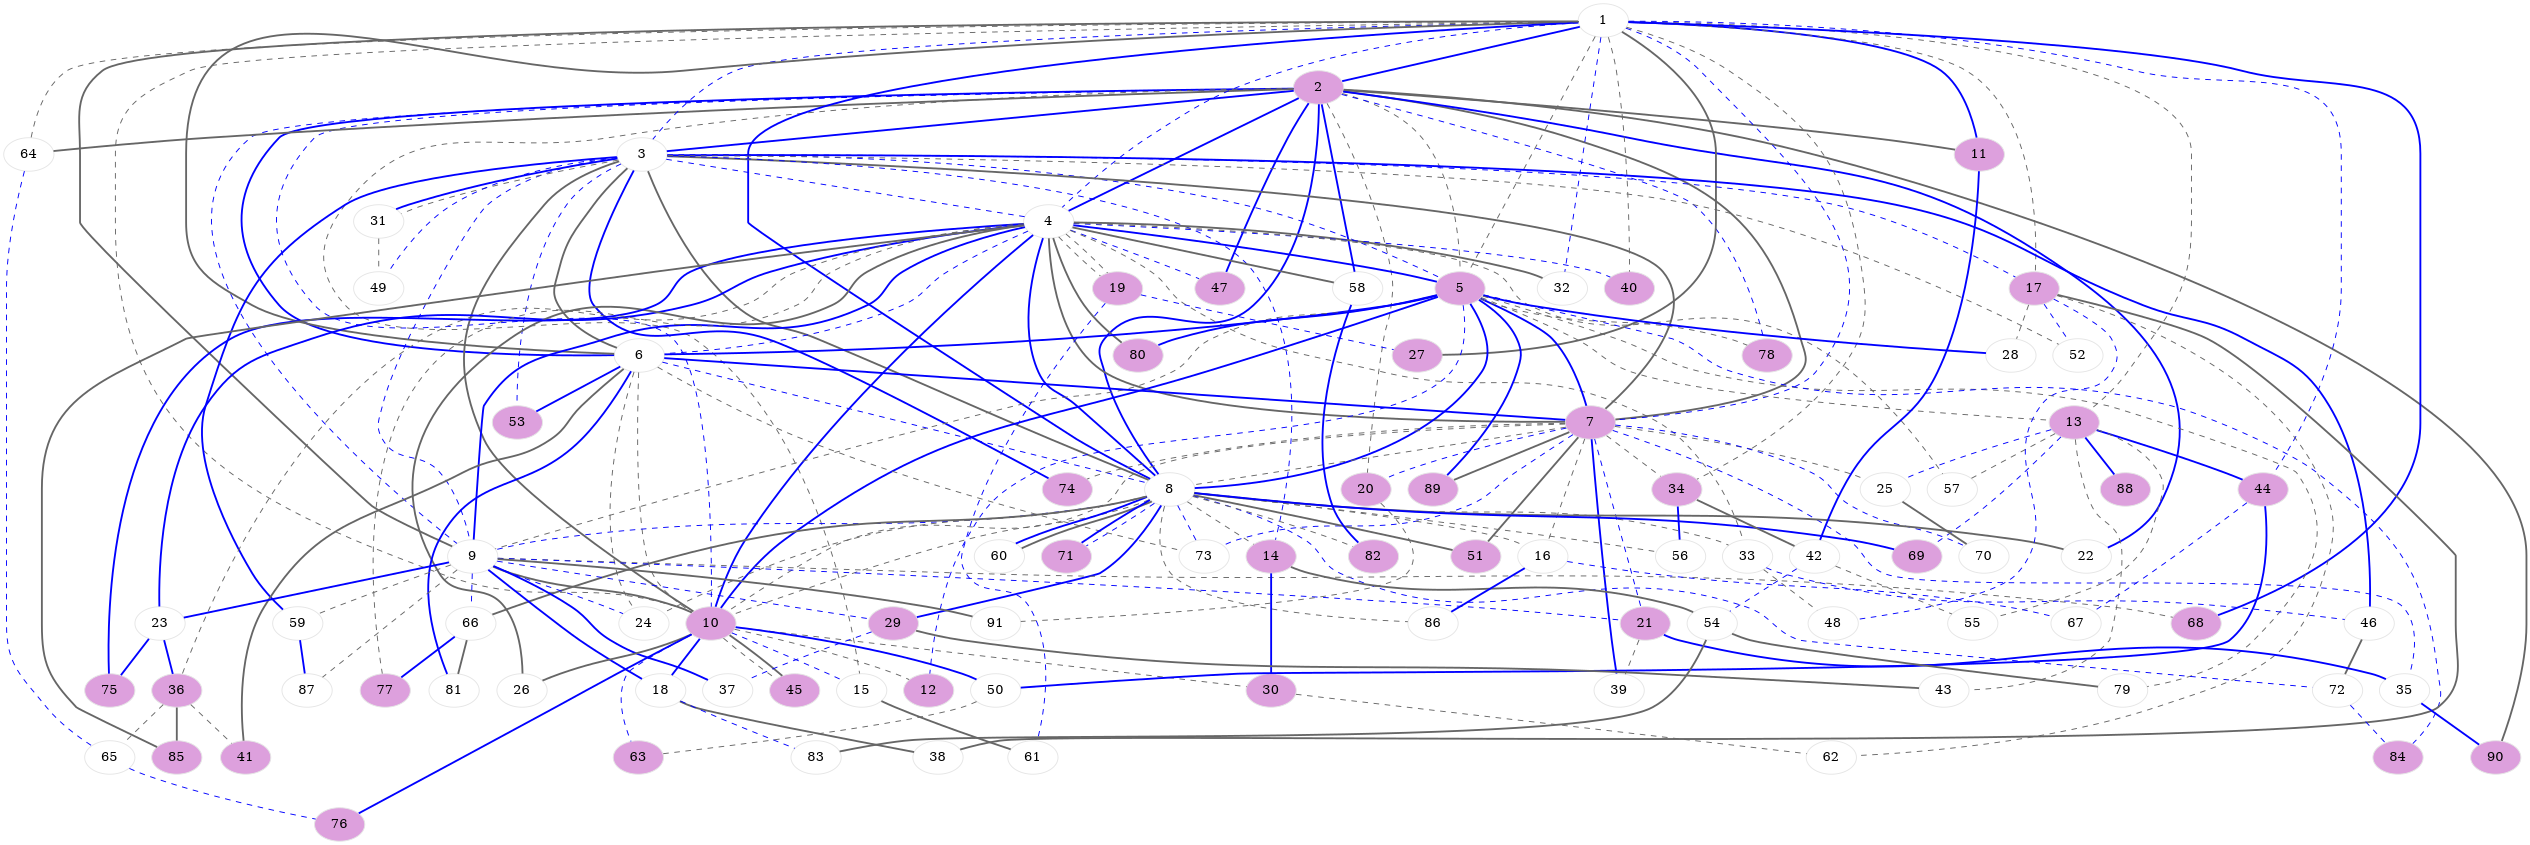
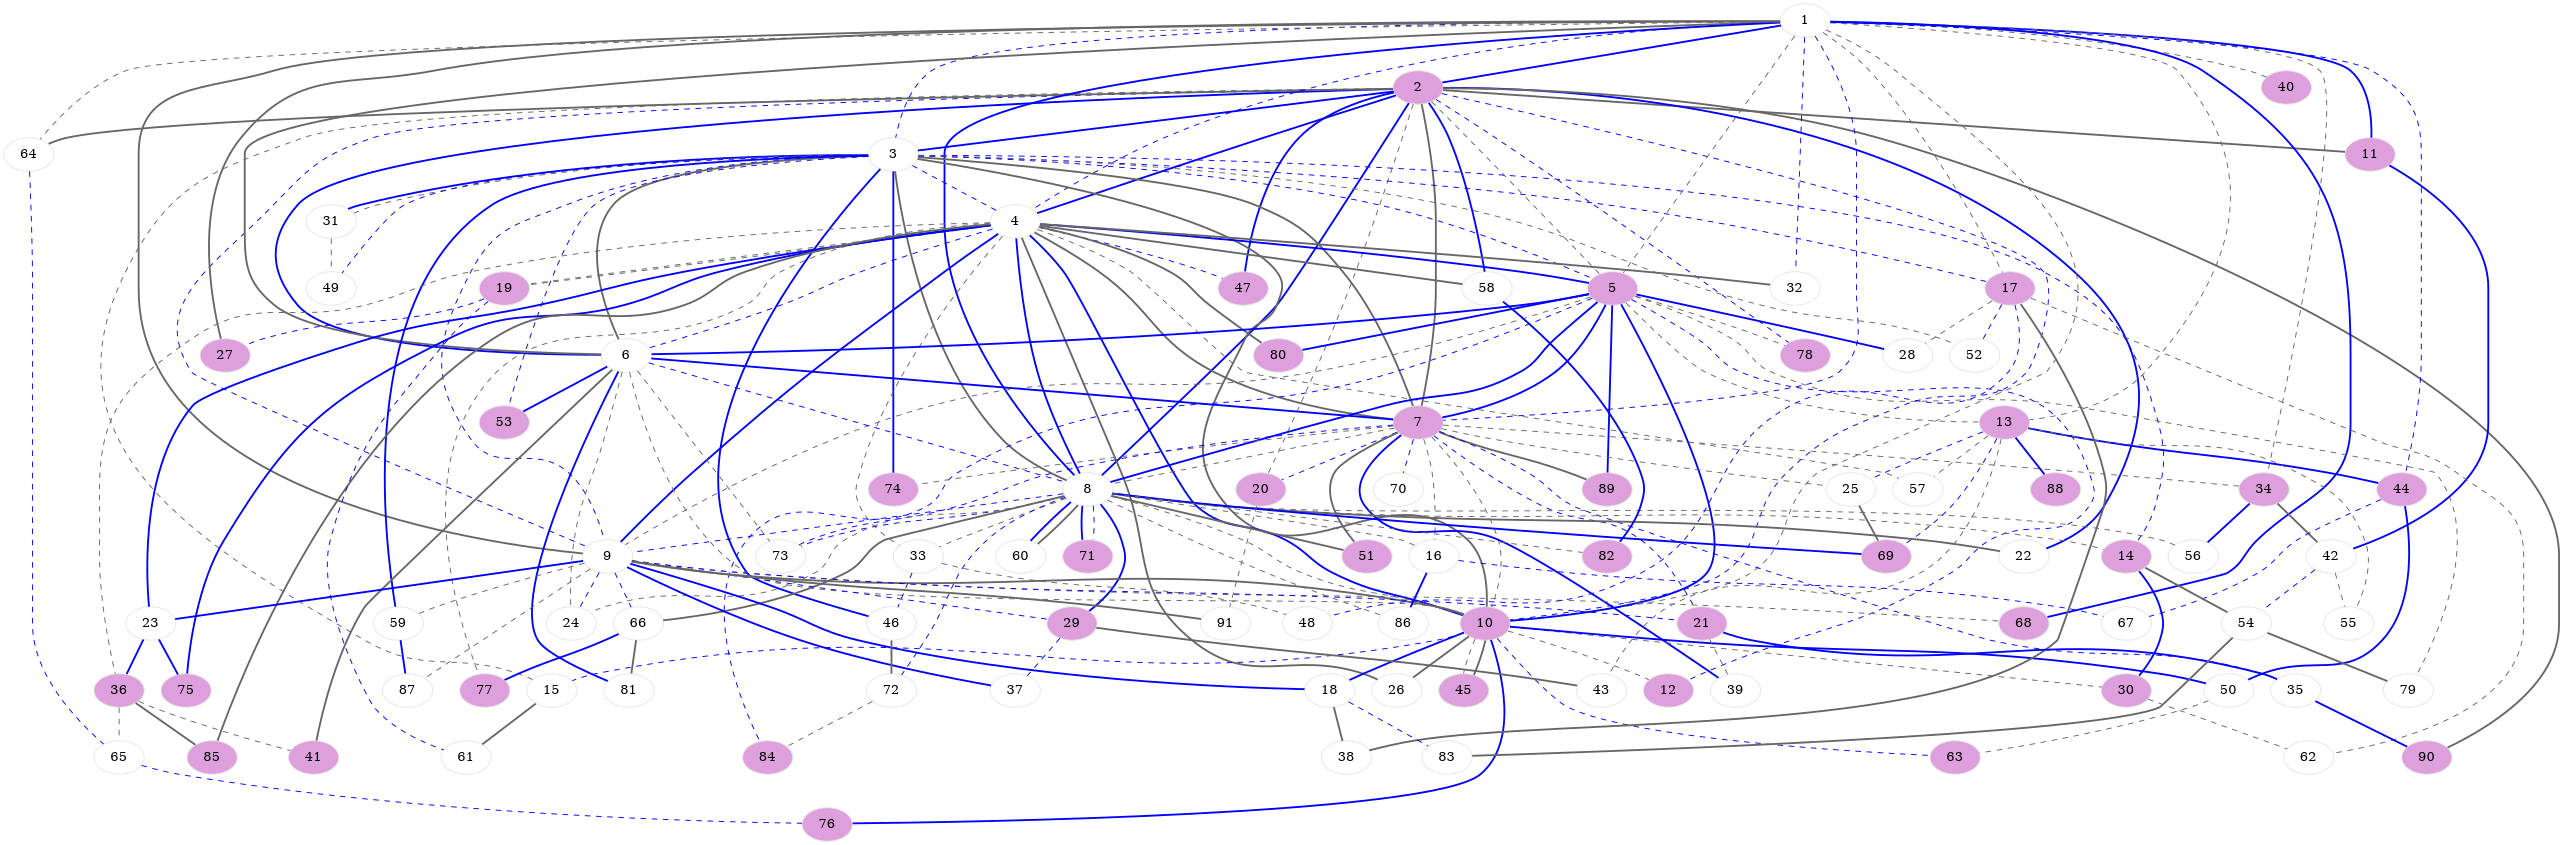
edge "4" -- "40": removed
edge "25" -- "70": now "25" -- "69"
edge "72" -- "84": color blue -> gray40
